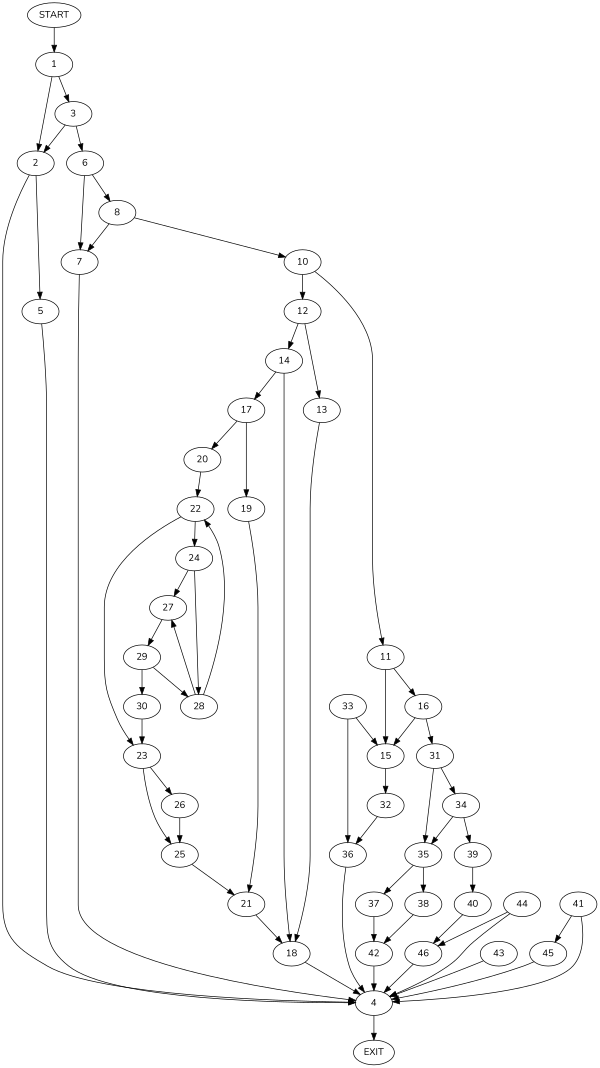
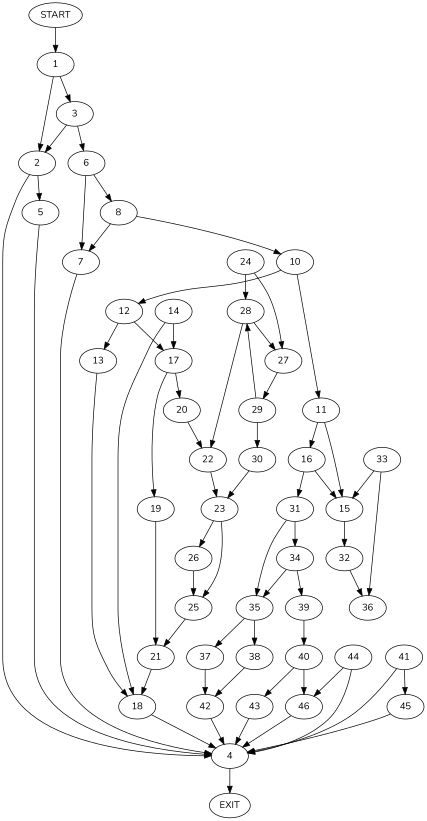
edge "12" -> "14": now "12" -> "17"
edge "22" -> "24": removed
edge "40" -> "43": added
edge "36" -> "4": removed
